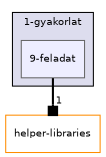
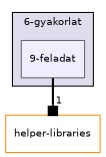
cluster "1-gyakorlat": label "1-gyakorlat" -> "6-gyakorlat"
